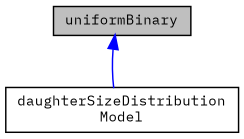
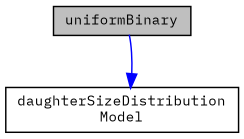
edge "daughterSizeDistribution Model" -> "uniformBinary": reversed
